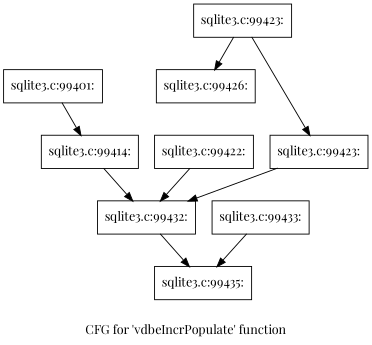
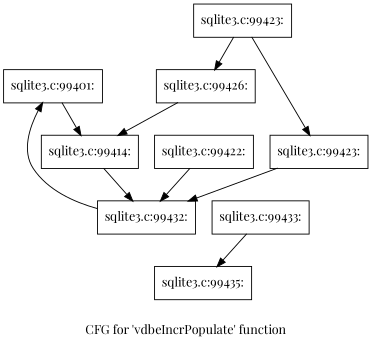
edge "sqlite3.c:99426:" -> "sqlite3.c:99414:": added
edge "sqlite3.c:99432:" -> "sqlite3.c:99435:": now "sqlite3.c:99432:" -> "sqlite3.c:99401:"
